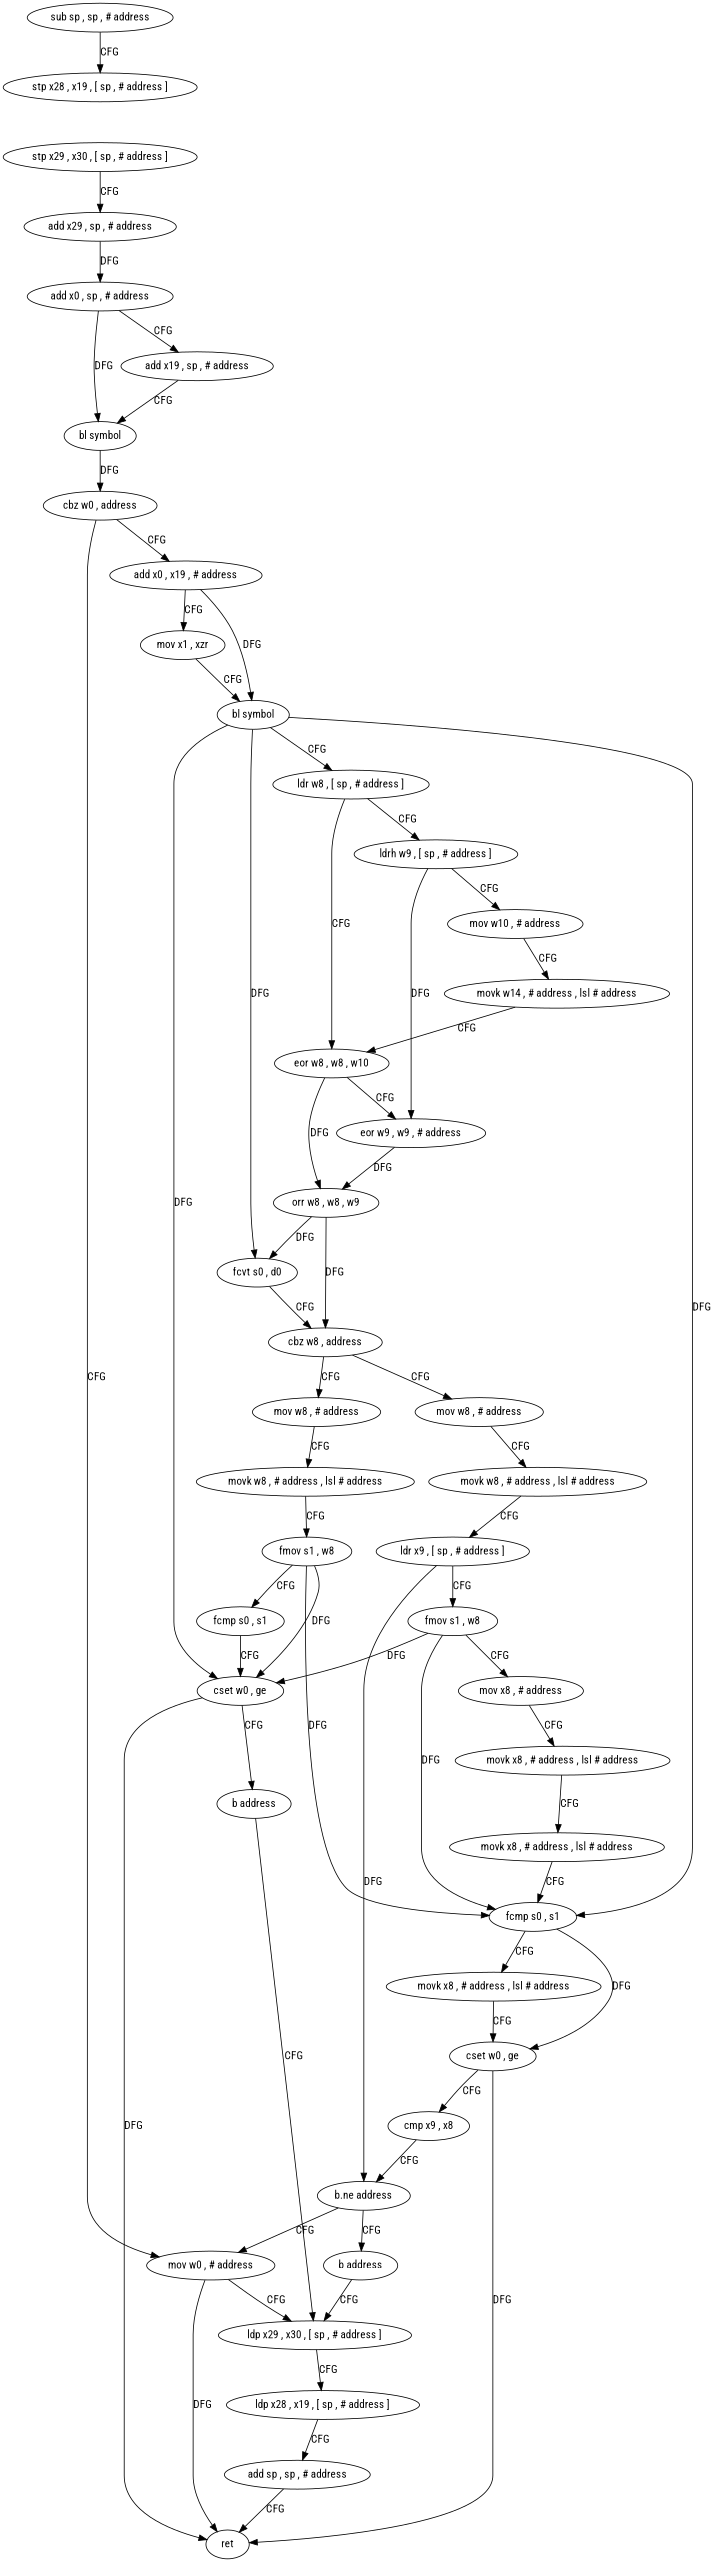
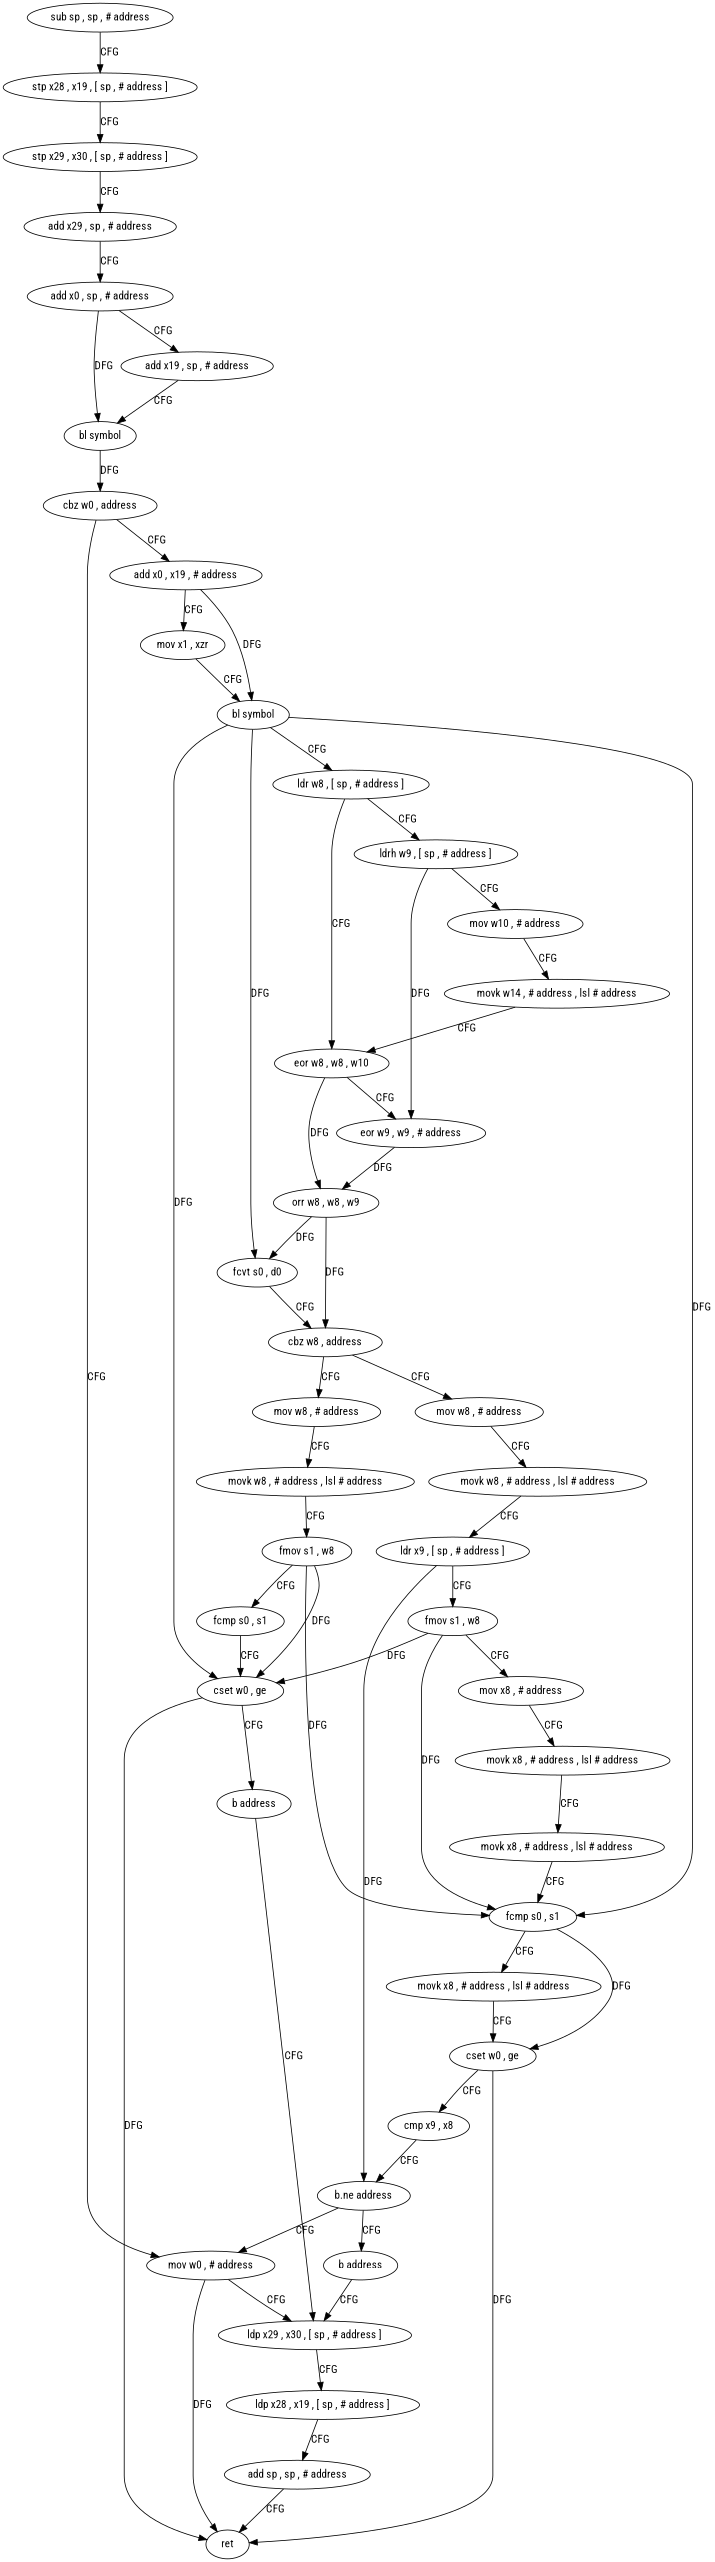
edge "stp x28 , x19 , [ sp , # address ]" -> "stp x29 , x30 , [ sp , # address ]": added, label "CFG"
edge "add x29 , sp , # address" -> "add x0 , sp , # address": label "DFG" -> "CFG"
